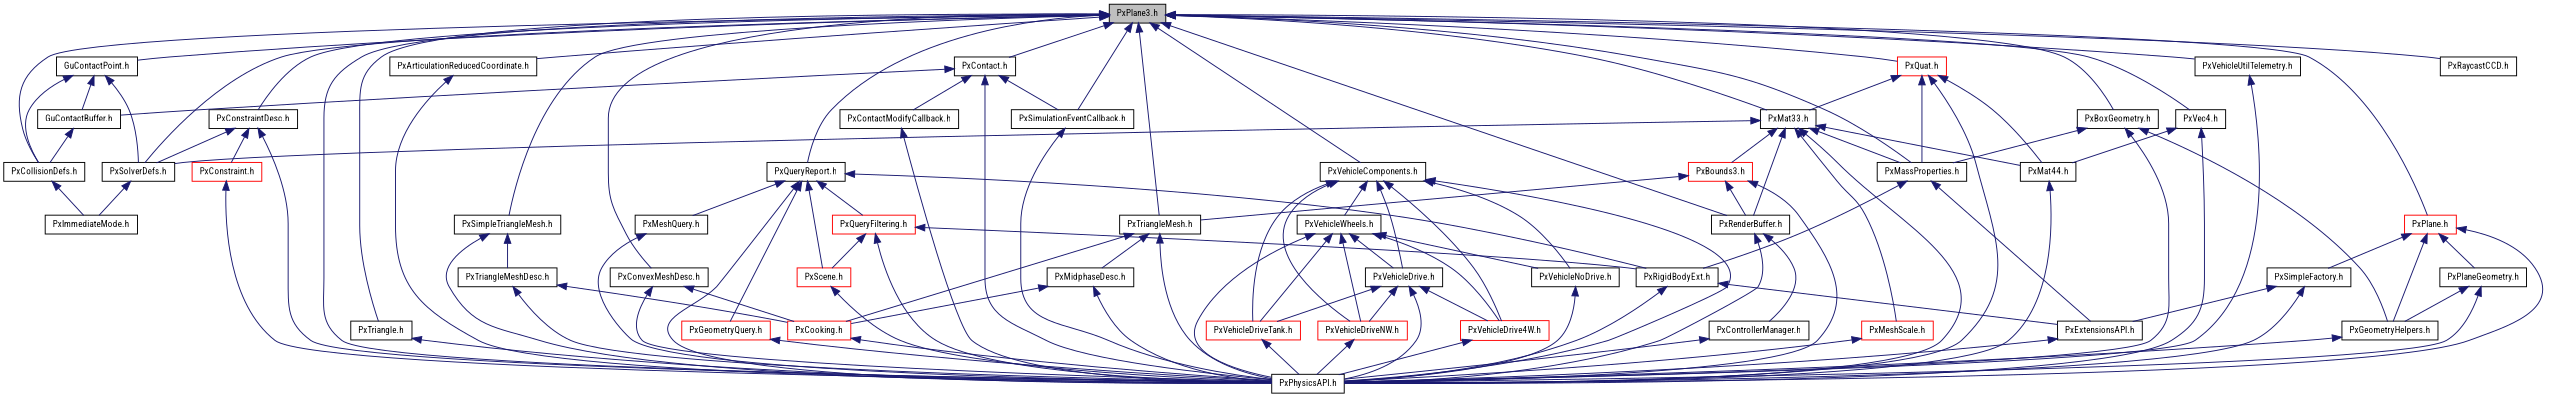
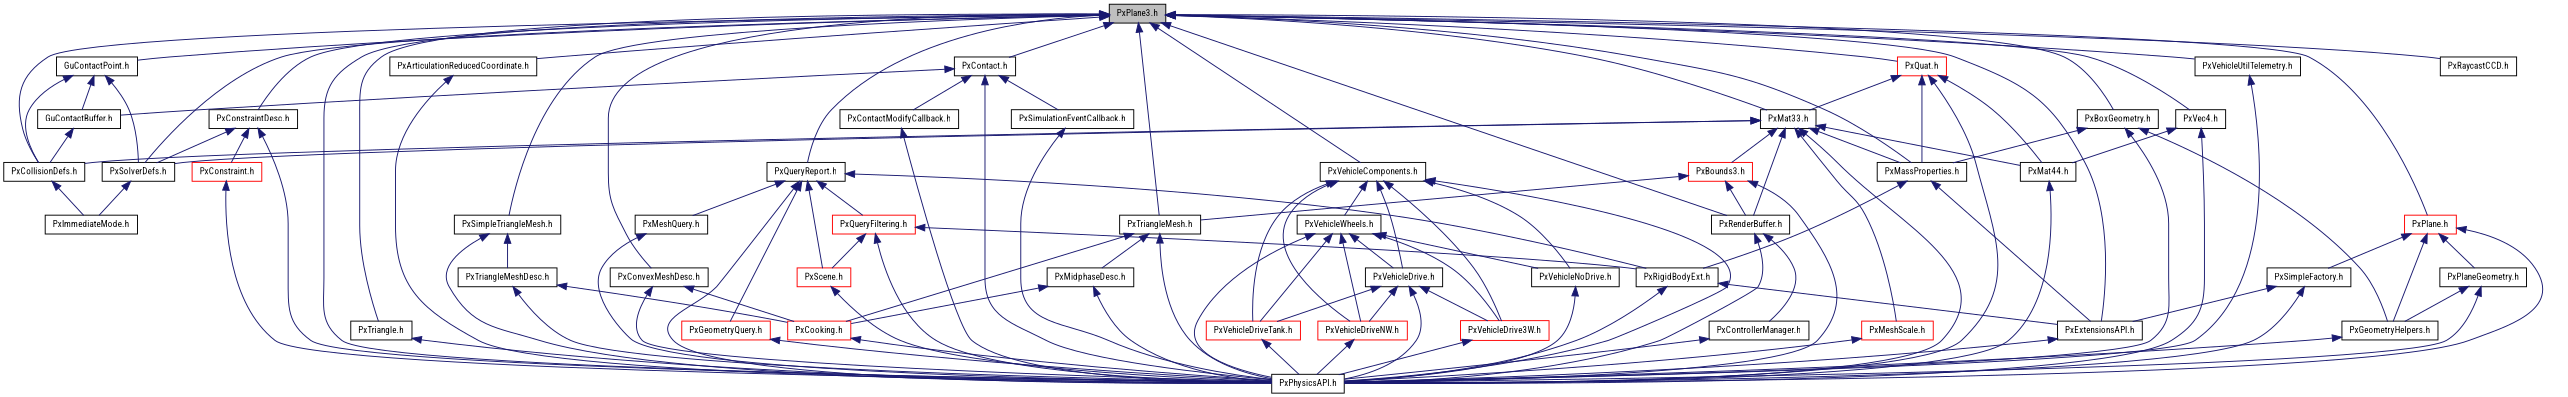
edge "PxSimulationEventCallback.h" -> "PxPlane3.h": now "PxExtensionsAPI.h" -> "PxPlane3.h"
edge "PxCollisionDefs.h" -> "PxMat33.h": added
node "PxVehicleDrive4W.h": label "PxVehicleDrive4W.h" -> "PxVehicleDrive3W.h"
